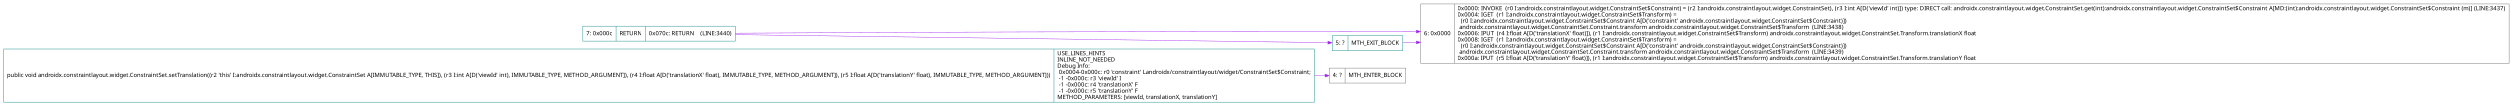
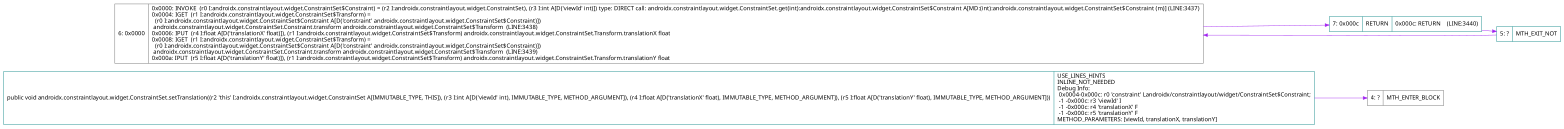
edge "7: 0x000c" -> "6: 0x0000": reversed
node "7: 0x000c": text "0x070c: RETURN    (LINE:3440)" -> "0x000c: RETURN    (LINE:3440)"
node "5: ?": text "MTH_EXIT_BLOCK" -> "MTH_EXIT_NOT"
